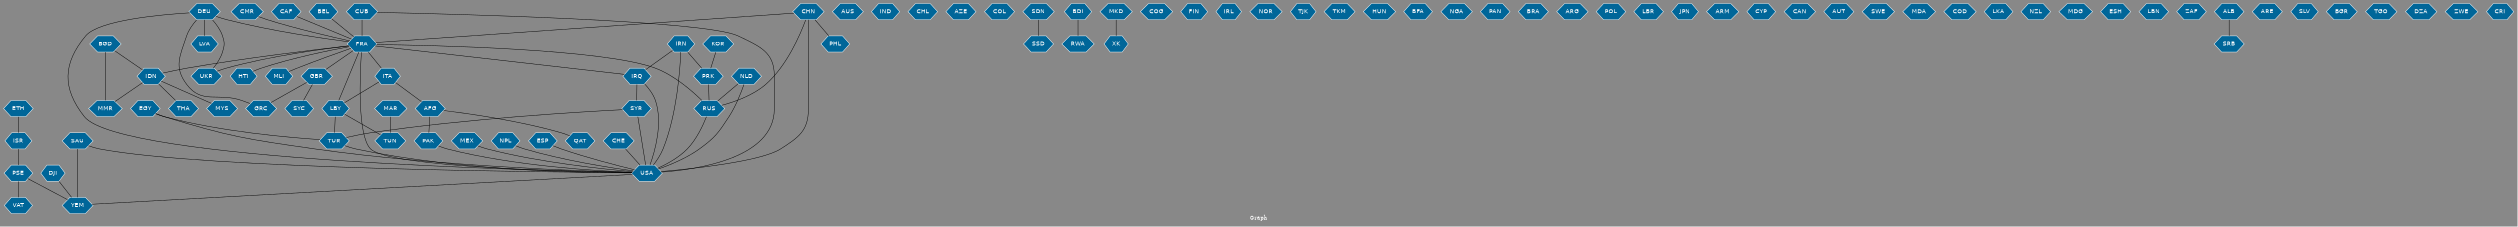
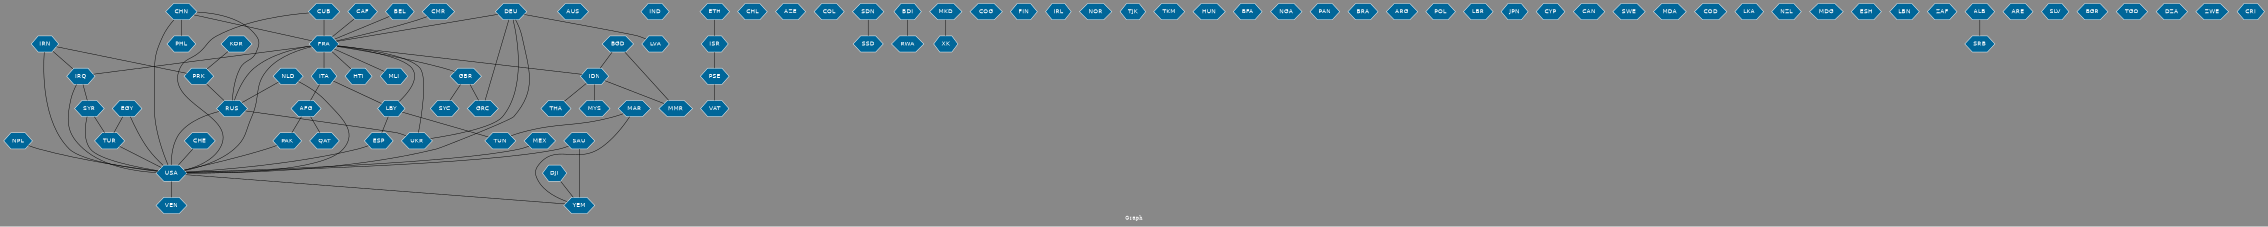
node "ARM": removed
node "AUT": removed
edge "RUS" -- "UKR": added
edge "LBY" -- "TUR": now "LBY" -- "ESP"
edge "PSE" -- "YEM": now "MAR" -- "YEM"
node "VEN": added
